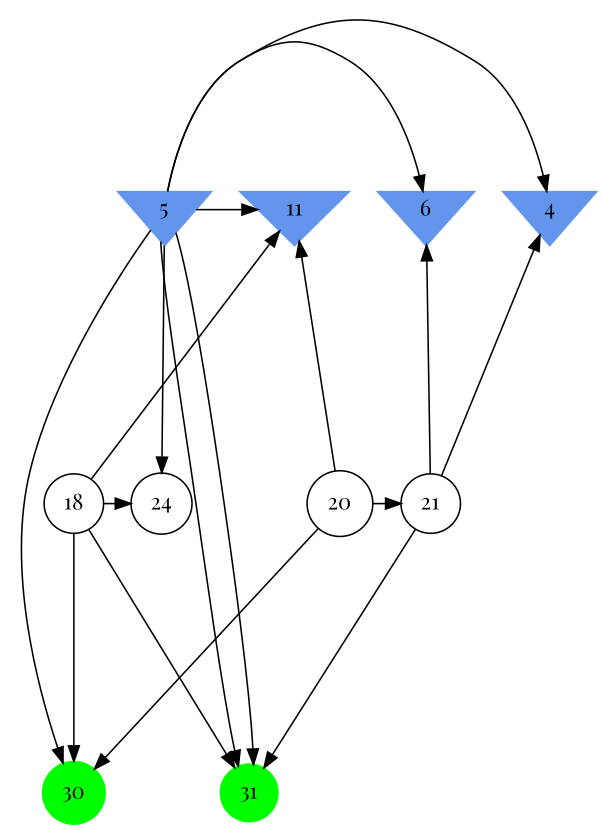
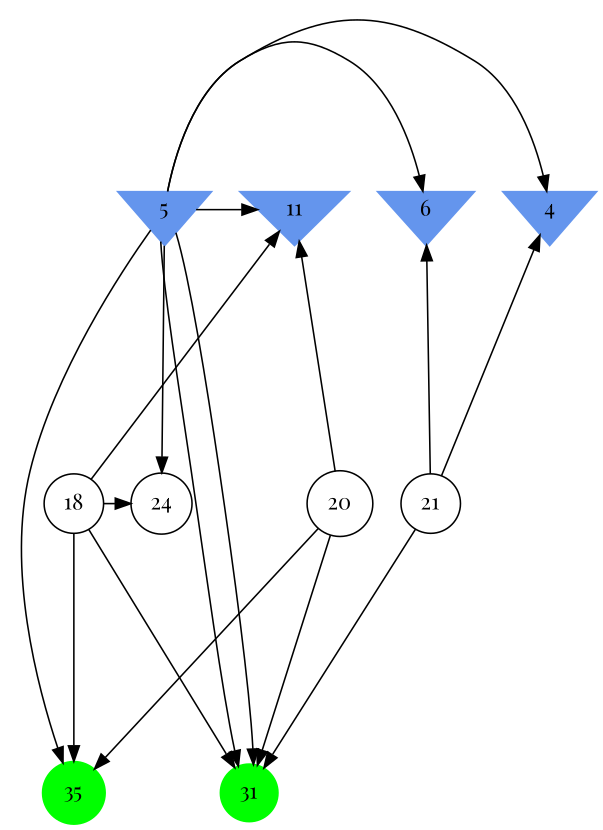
edge "20" -> "21": now "20" -> "31"
node "30": label "30" -> "35"
